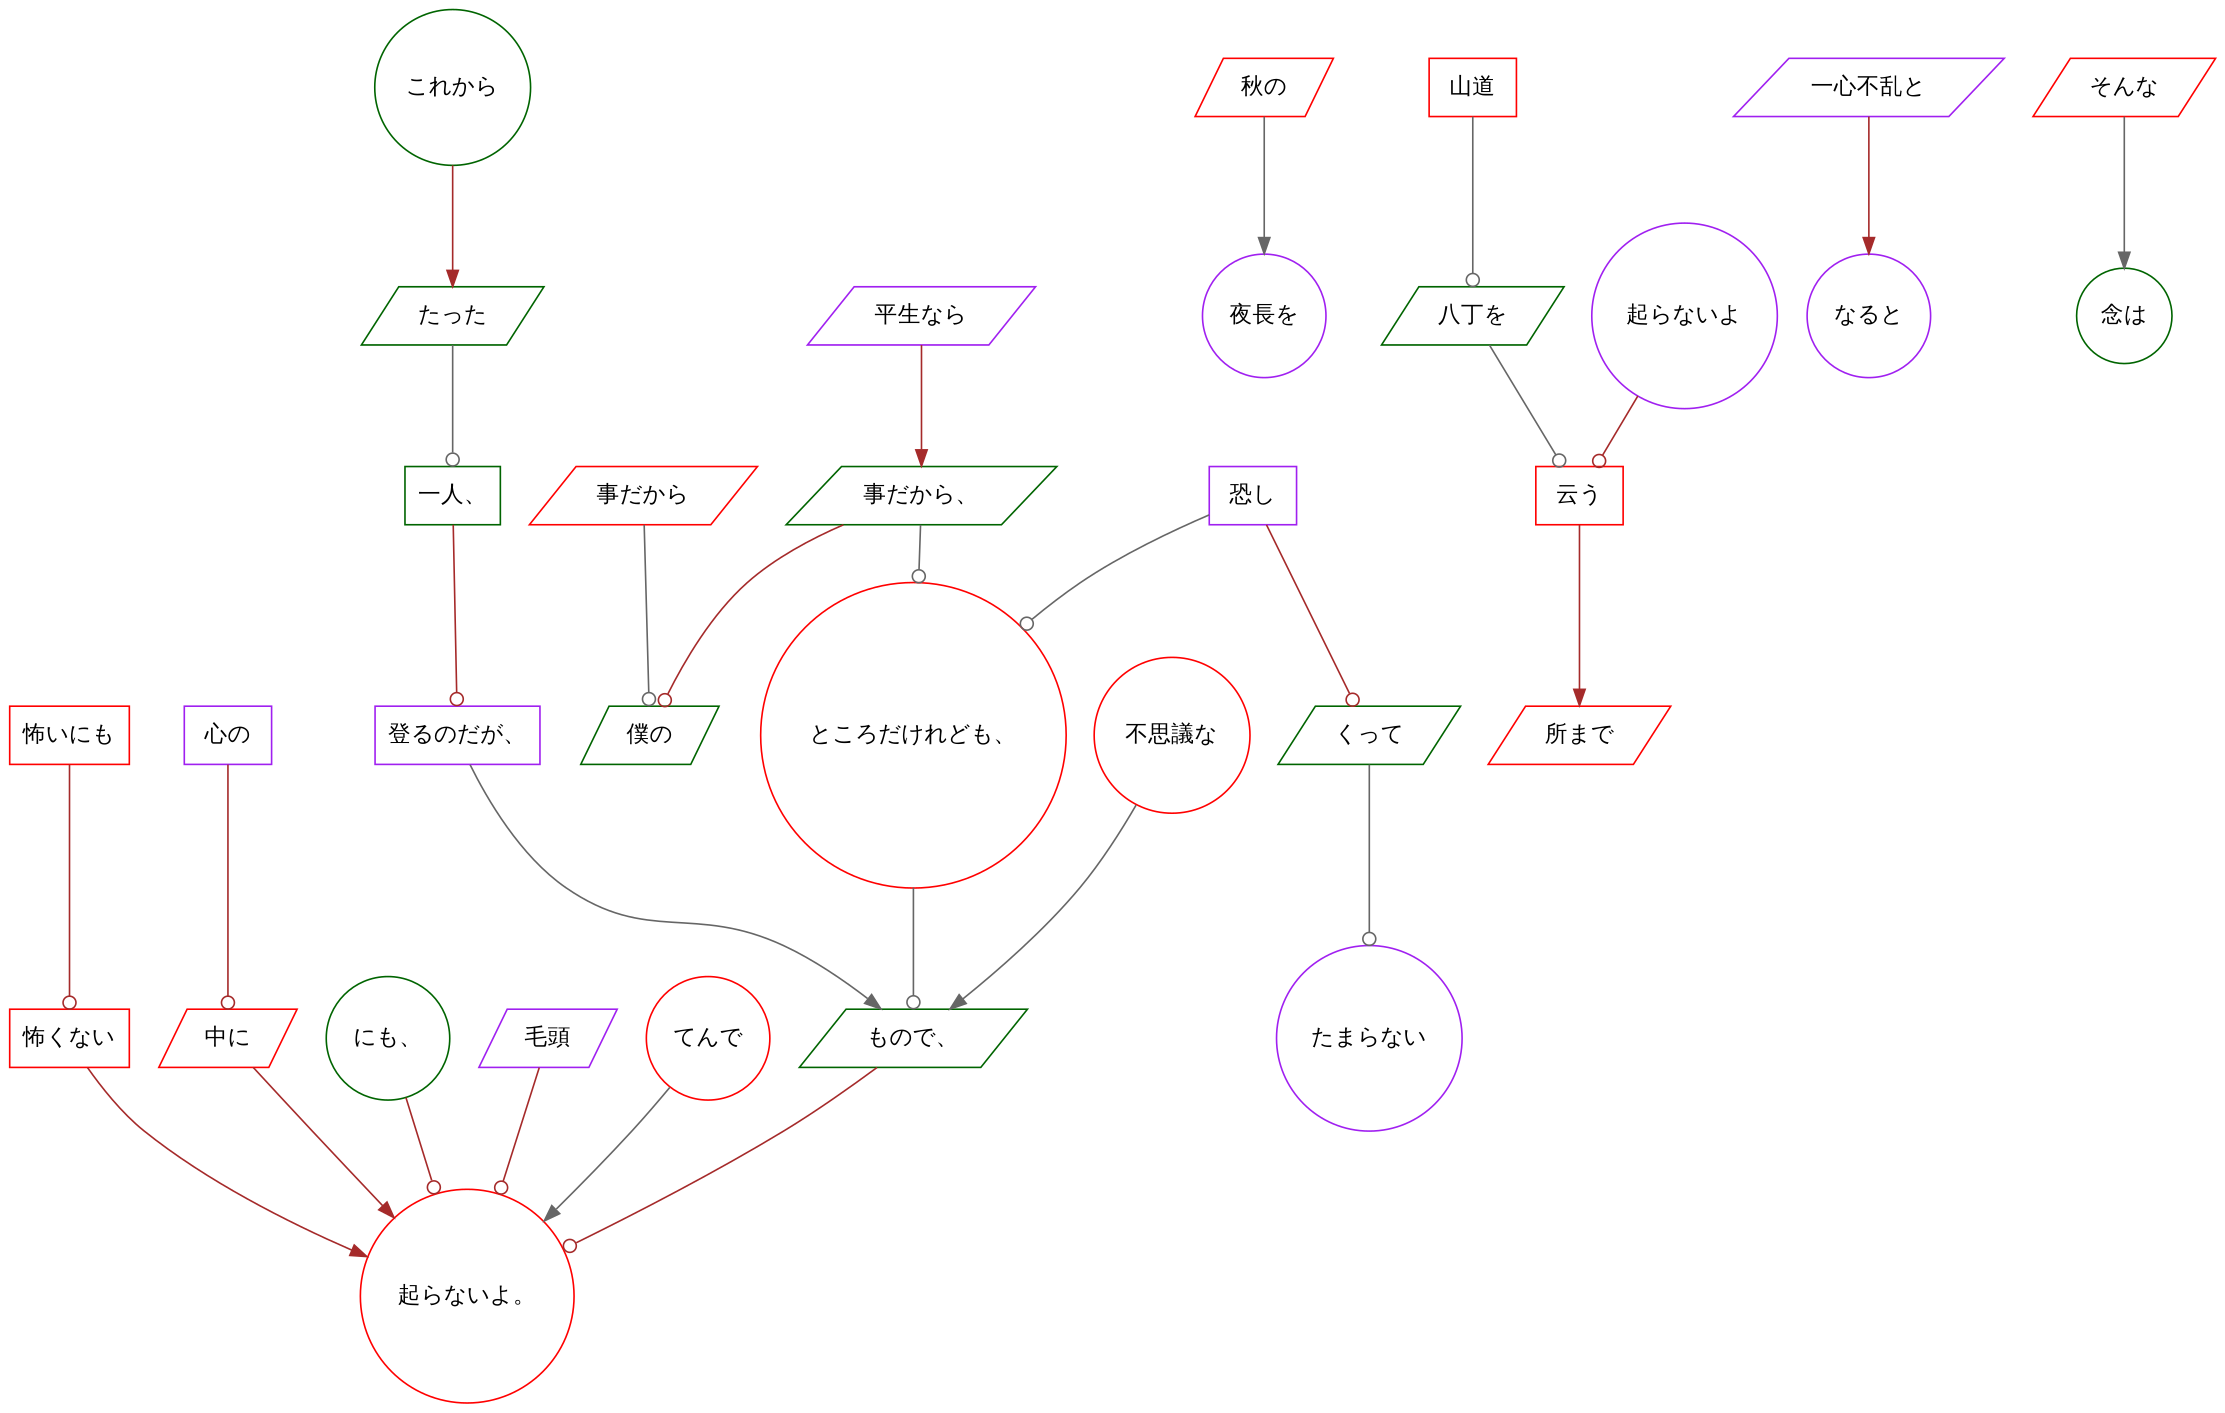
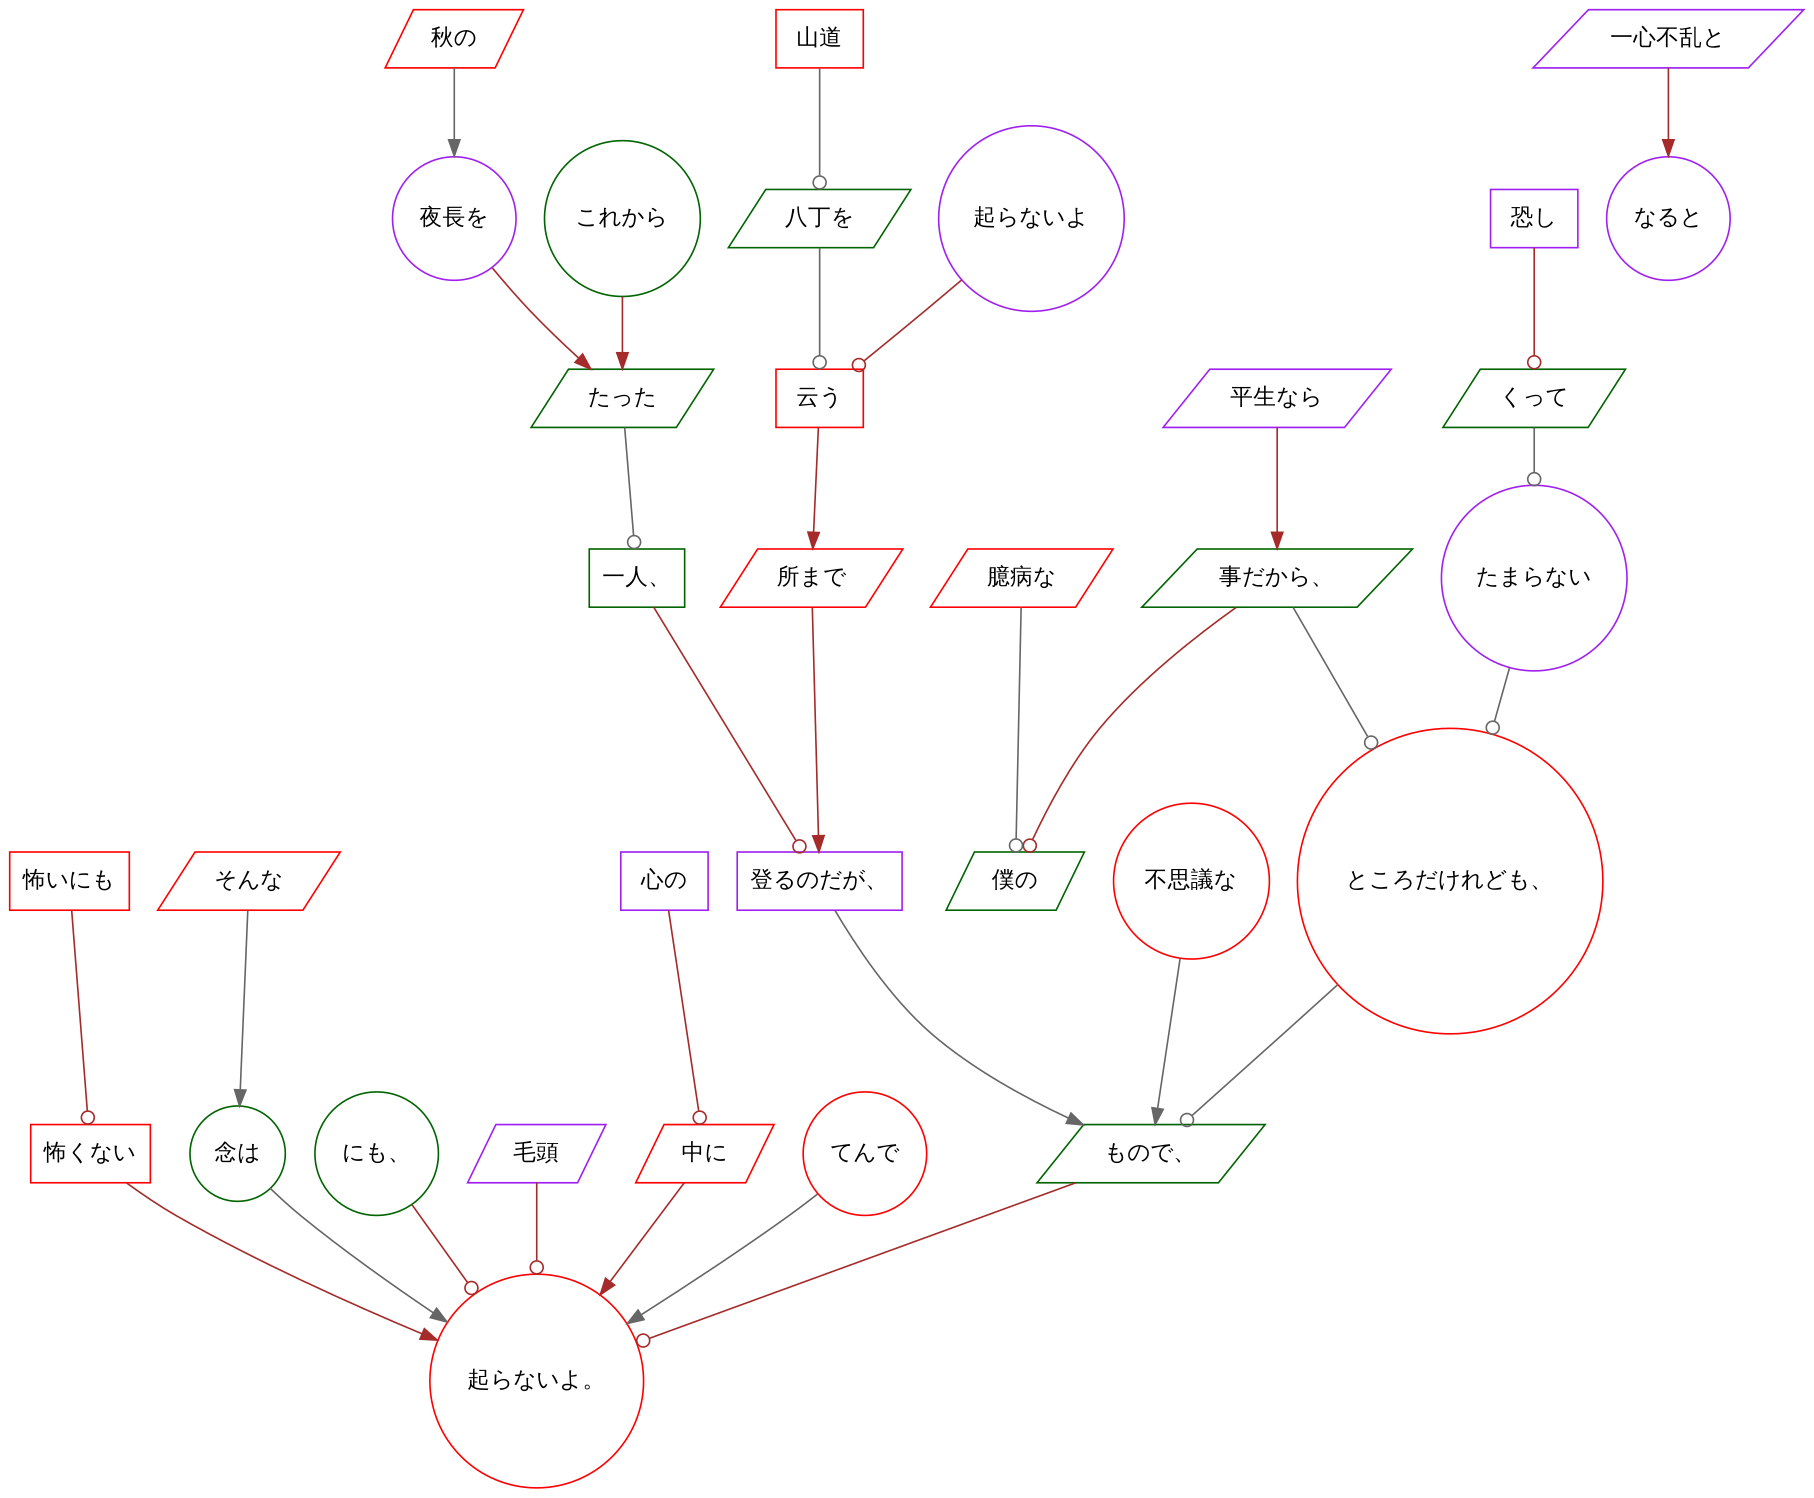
edge "夜長を" -> "たった": added
node "事だから": label "事だから" -> "臆病な"
edge "恐し" -> "ところだけれども、": now "たまらない" -> "ところだけれども、"
edge "所まで" -> "登るのだが、": added
edge "念は" -> "起らないよ。": added
